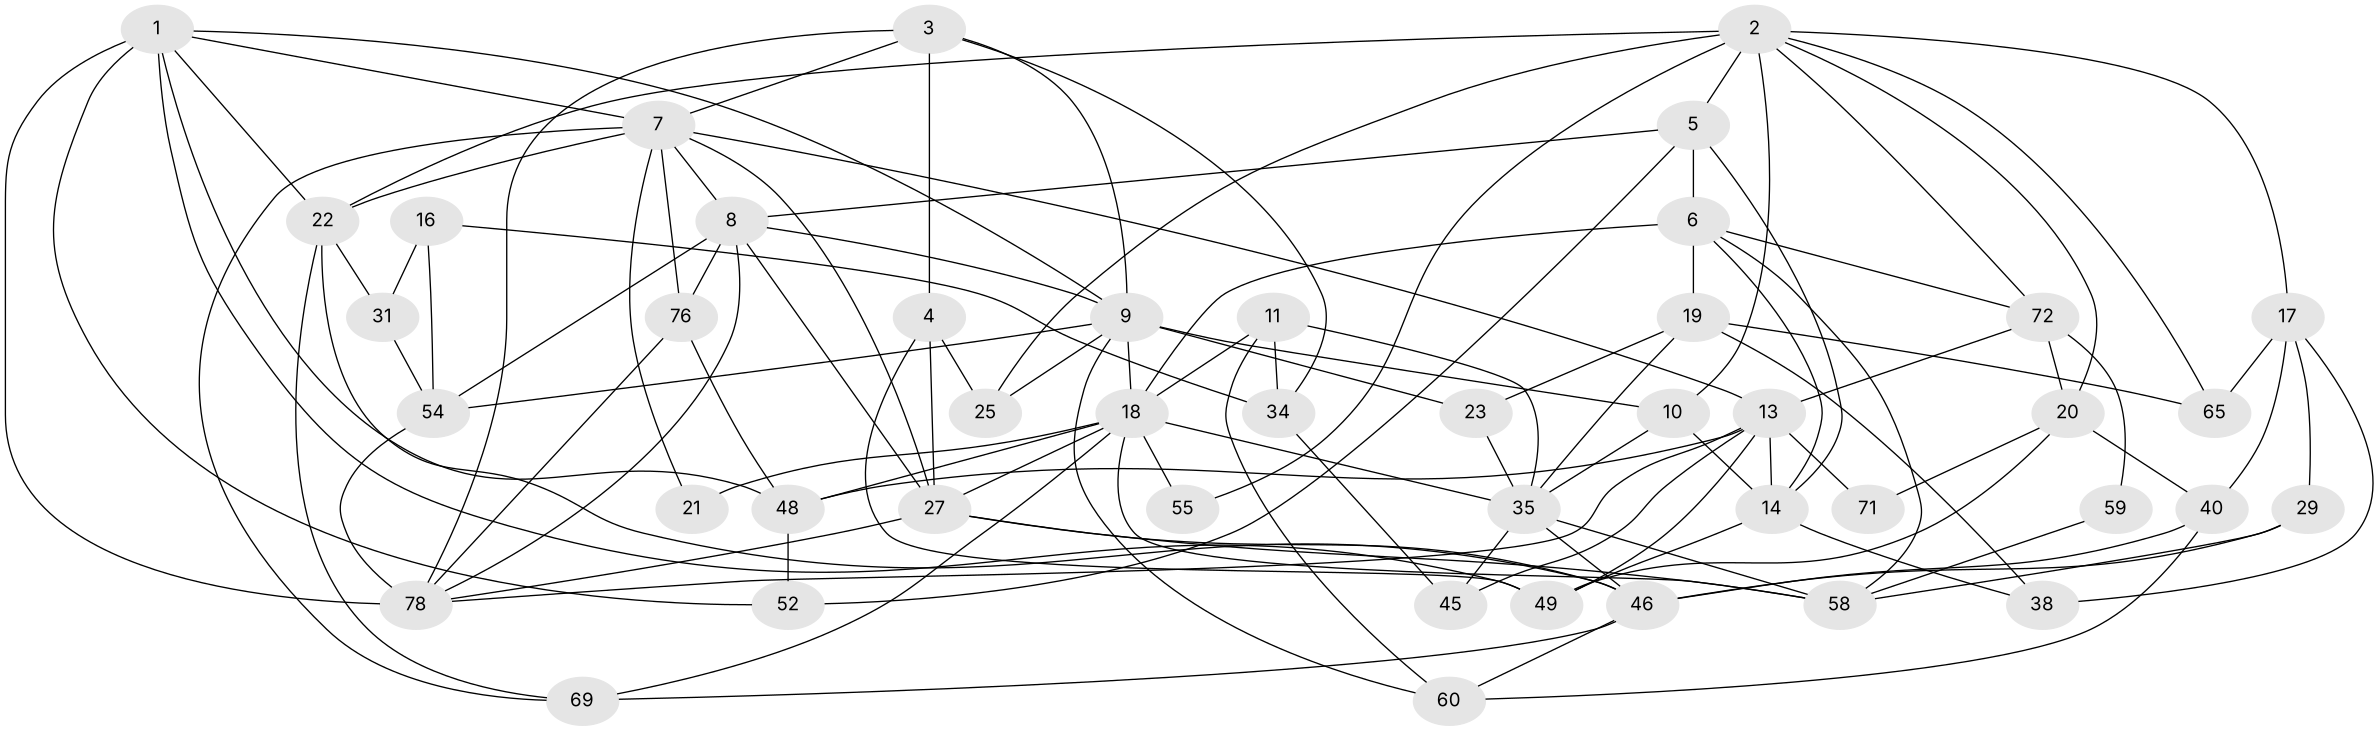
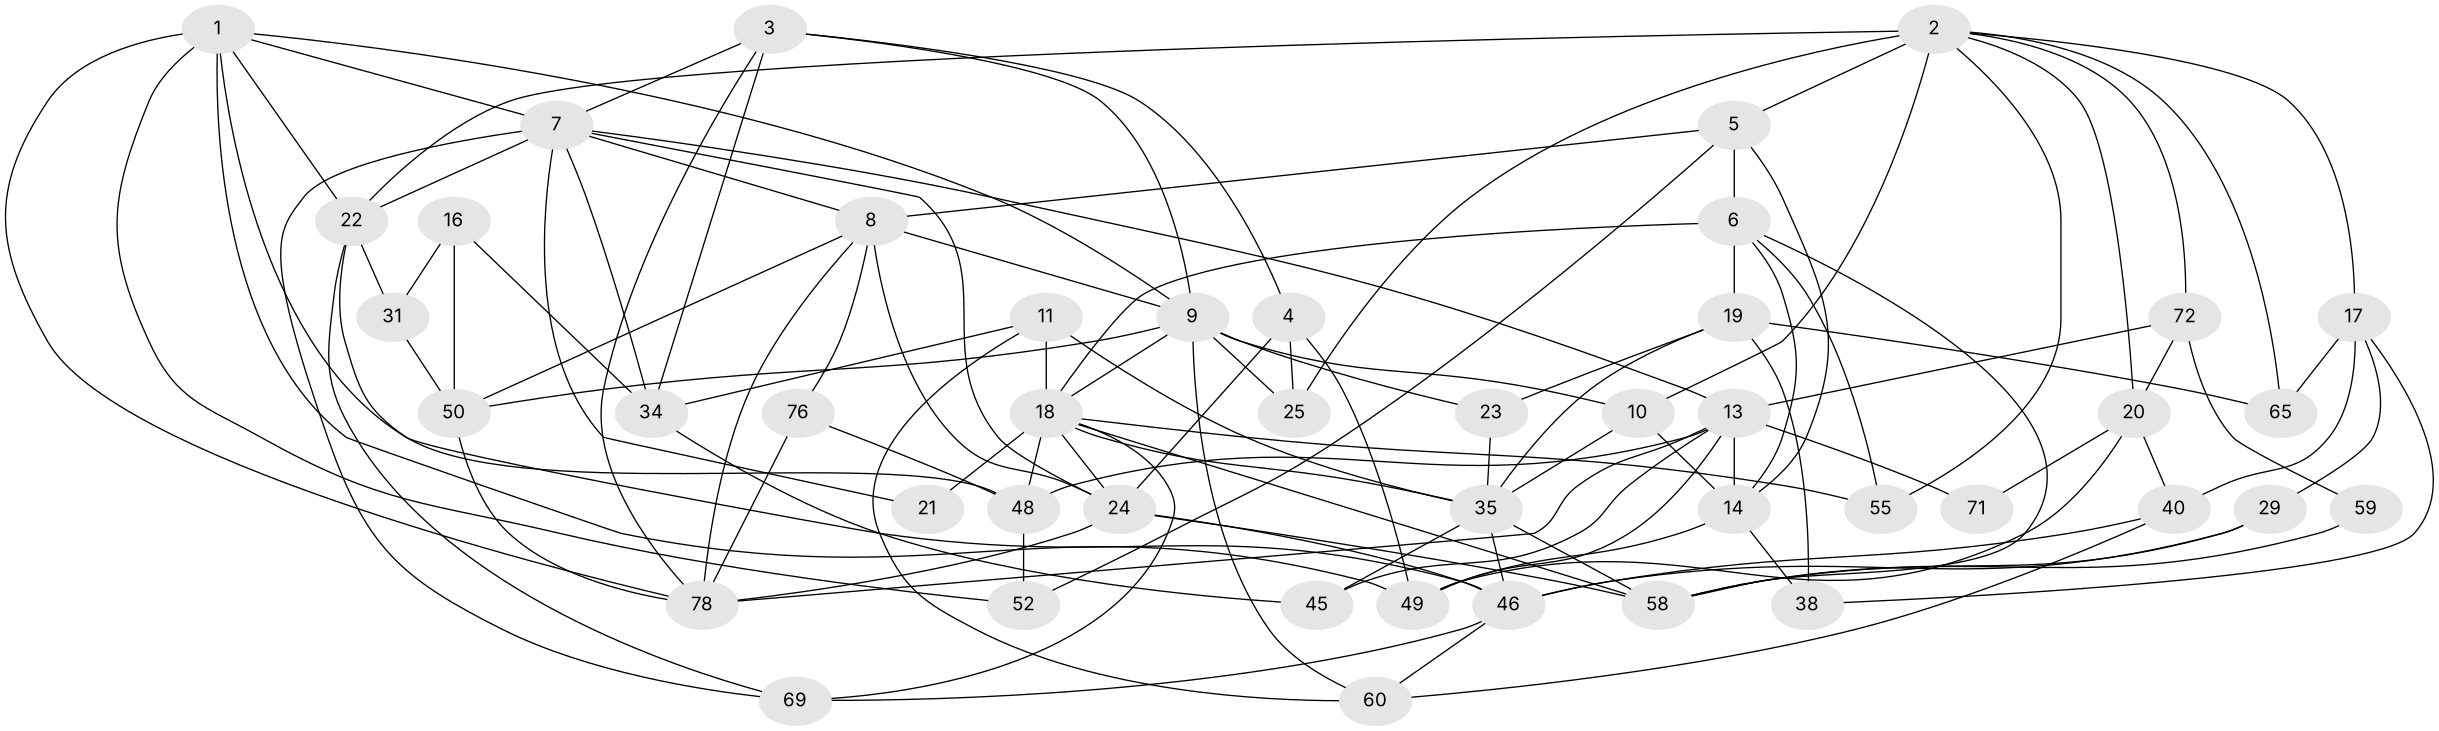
edge "7" -- "76": now "7" -- "34"
edge "6" -- "72": now "6" -- "55"
node "54": label "54" -> "50"
node "27": label "27" -> "24"
